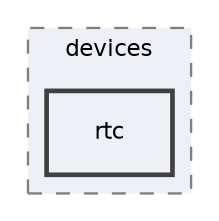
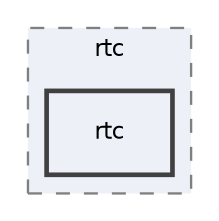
cluster "devices": label "devices" -> "rtc"
